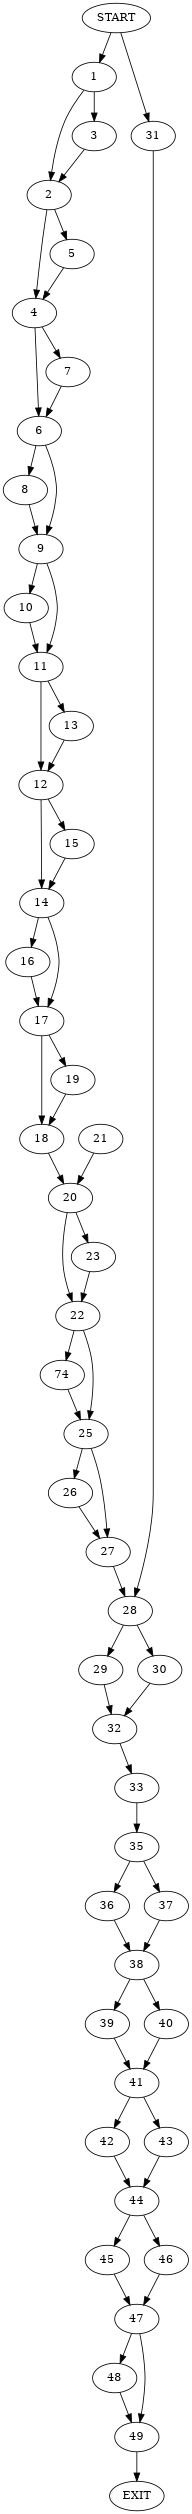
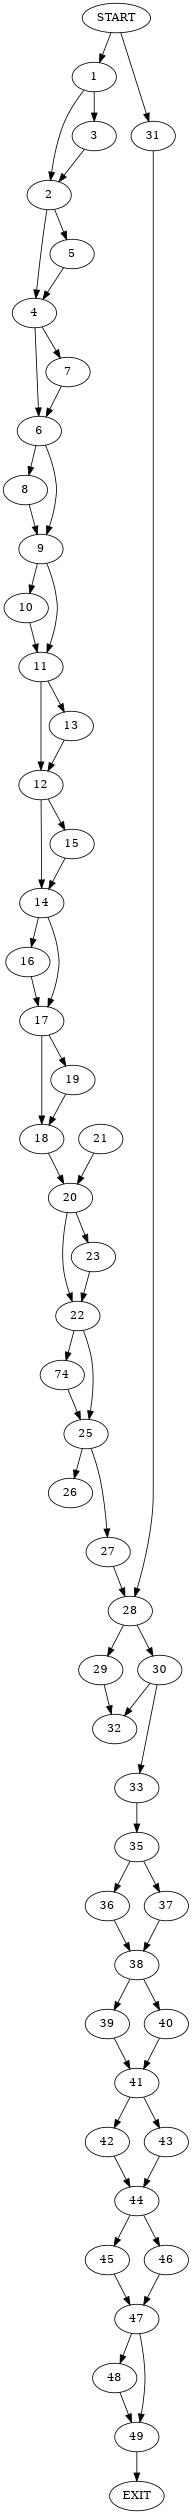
edge "26" -> "27": removed
edge "32" -> "33": now "30" -> "33"
